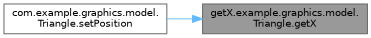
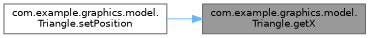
node "getX.example.graphics.model. Triangle.getX": label "getX.example.graphics.model. Triangle.getX" -> "com.example.graphics.model. Triangle.getX"
